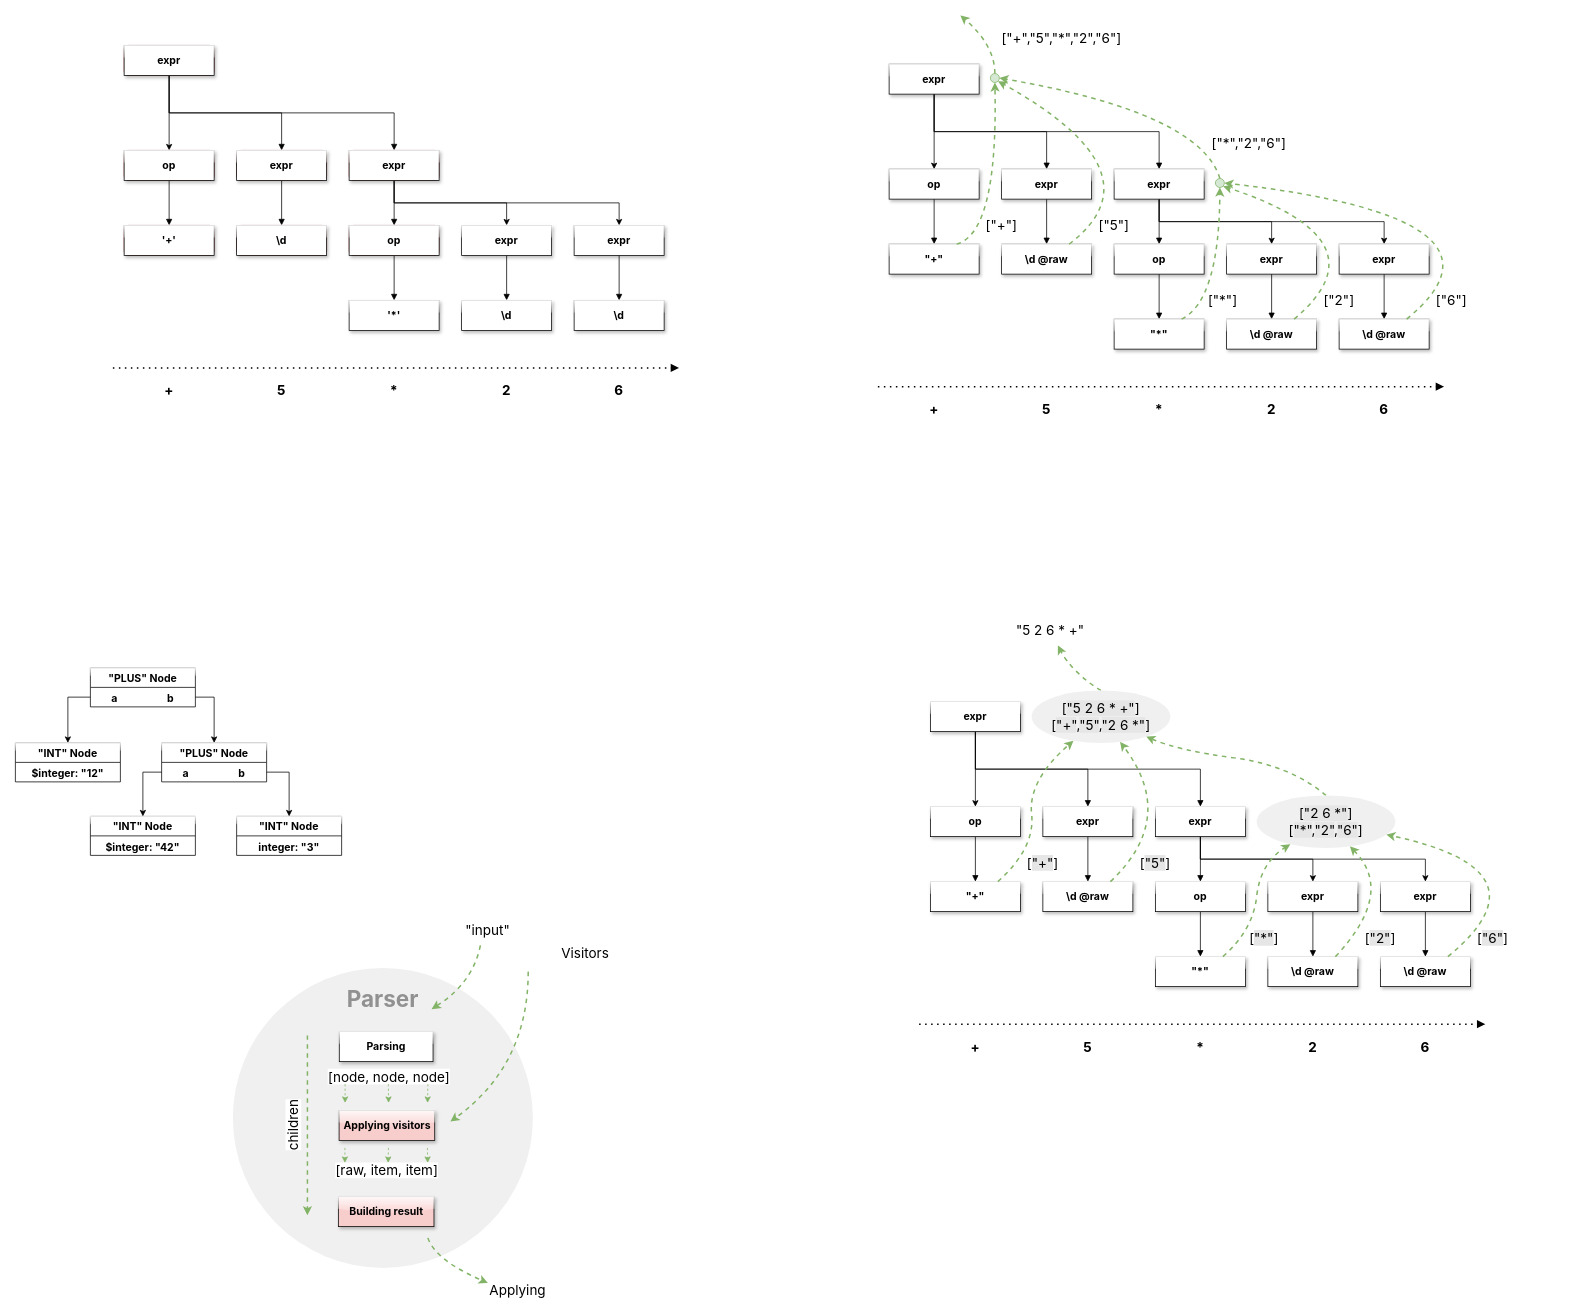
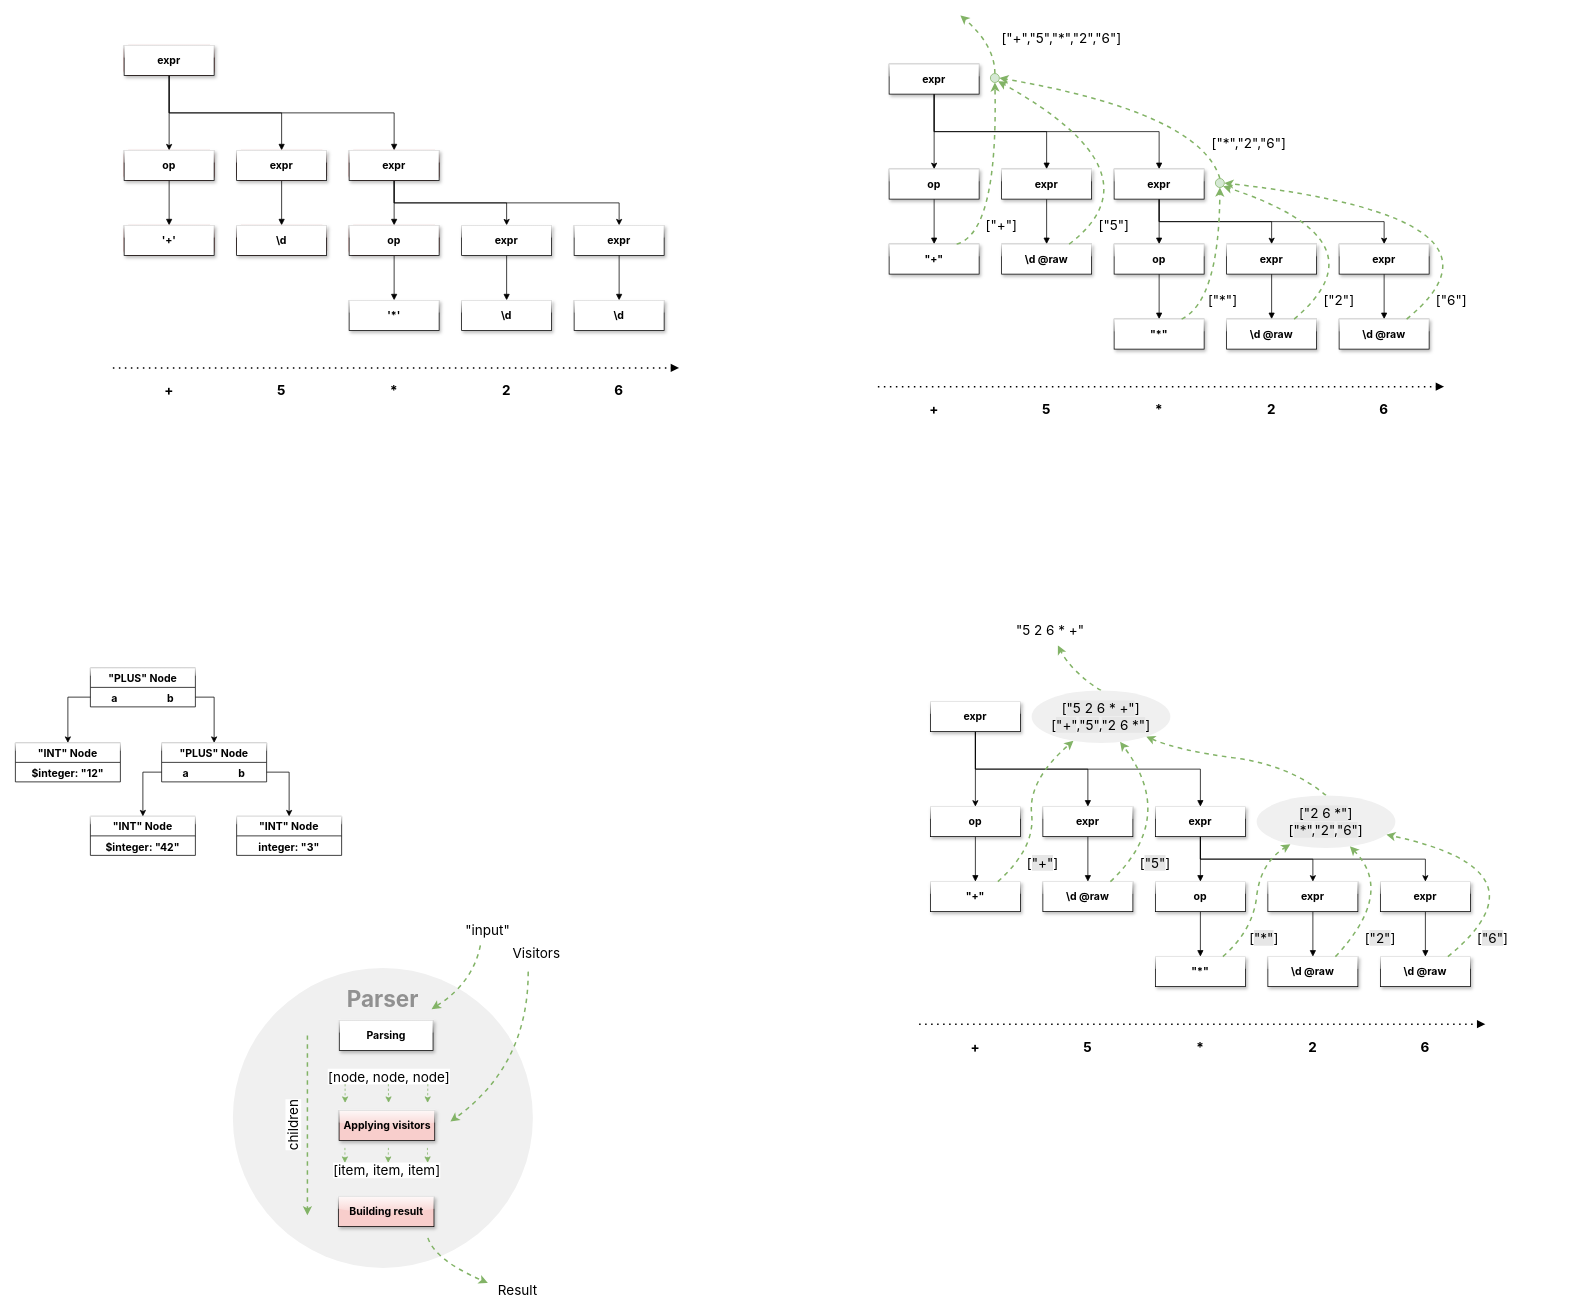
node "Visitors": moved (585, 953) -> (537, 953)
node "Parsing": moved (386, 1047) -> (386, 1035)
node "[raw, item, item]": label "[raw, item, item]" -> "[item, item, item]"
node "Applying": label "Applying" -> "Result"
